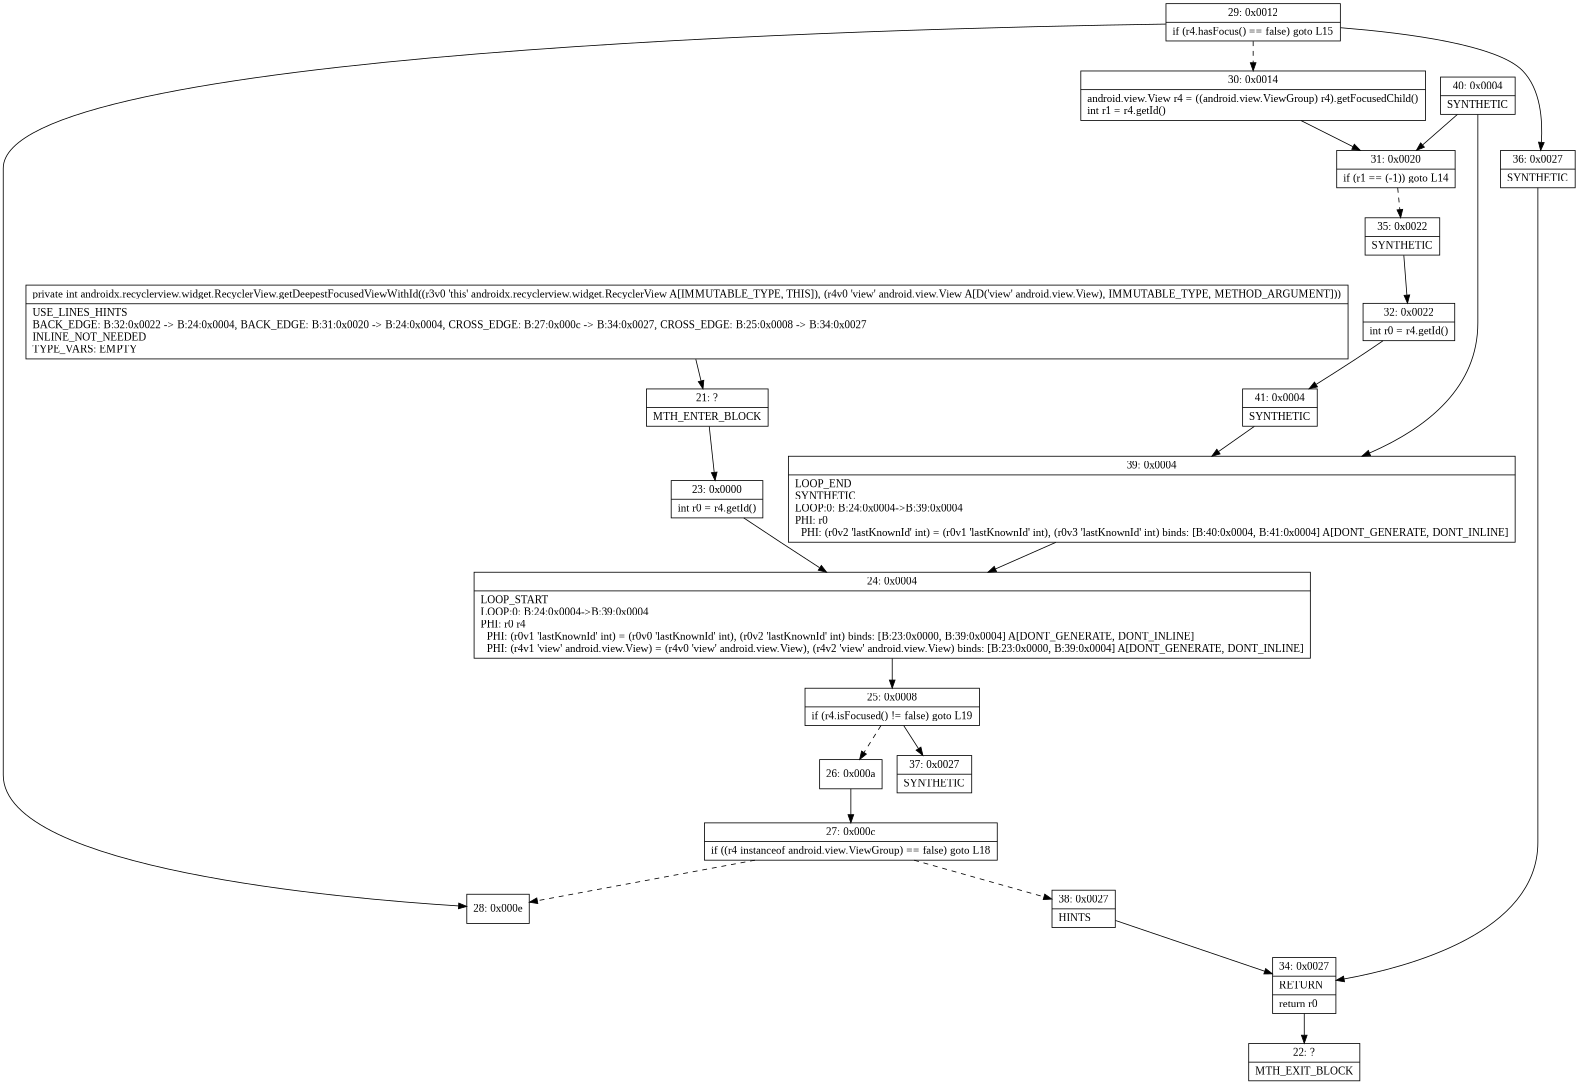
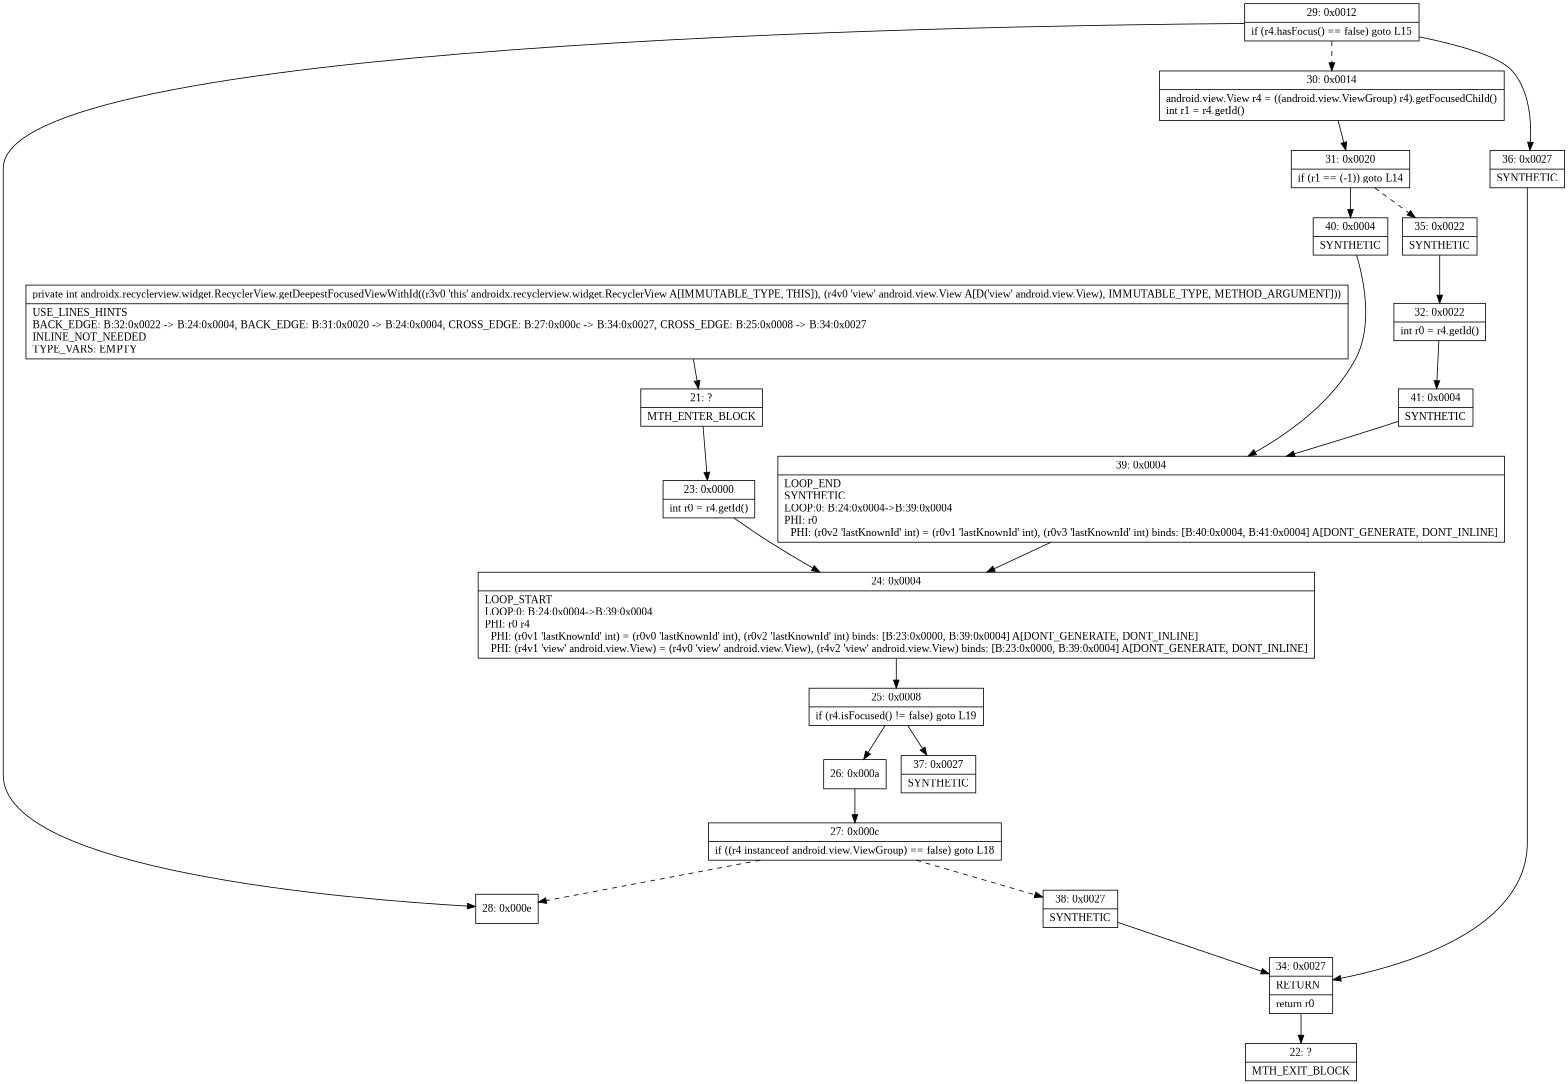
edge "40: 0x0004" -> "31: 0x0020": reversed
edge "25: 0x0008" -> "26: 0x000a": style dashed -> solid
node "38: 0x0027": text "HINTS" -> "SYNTHETIC"
